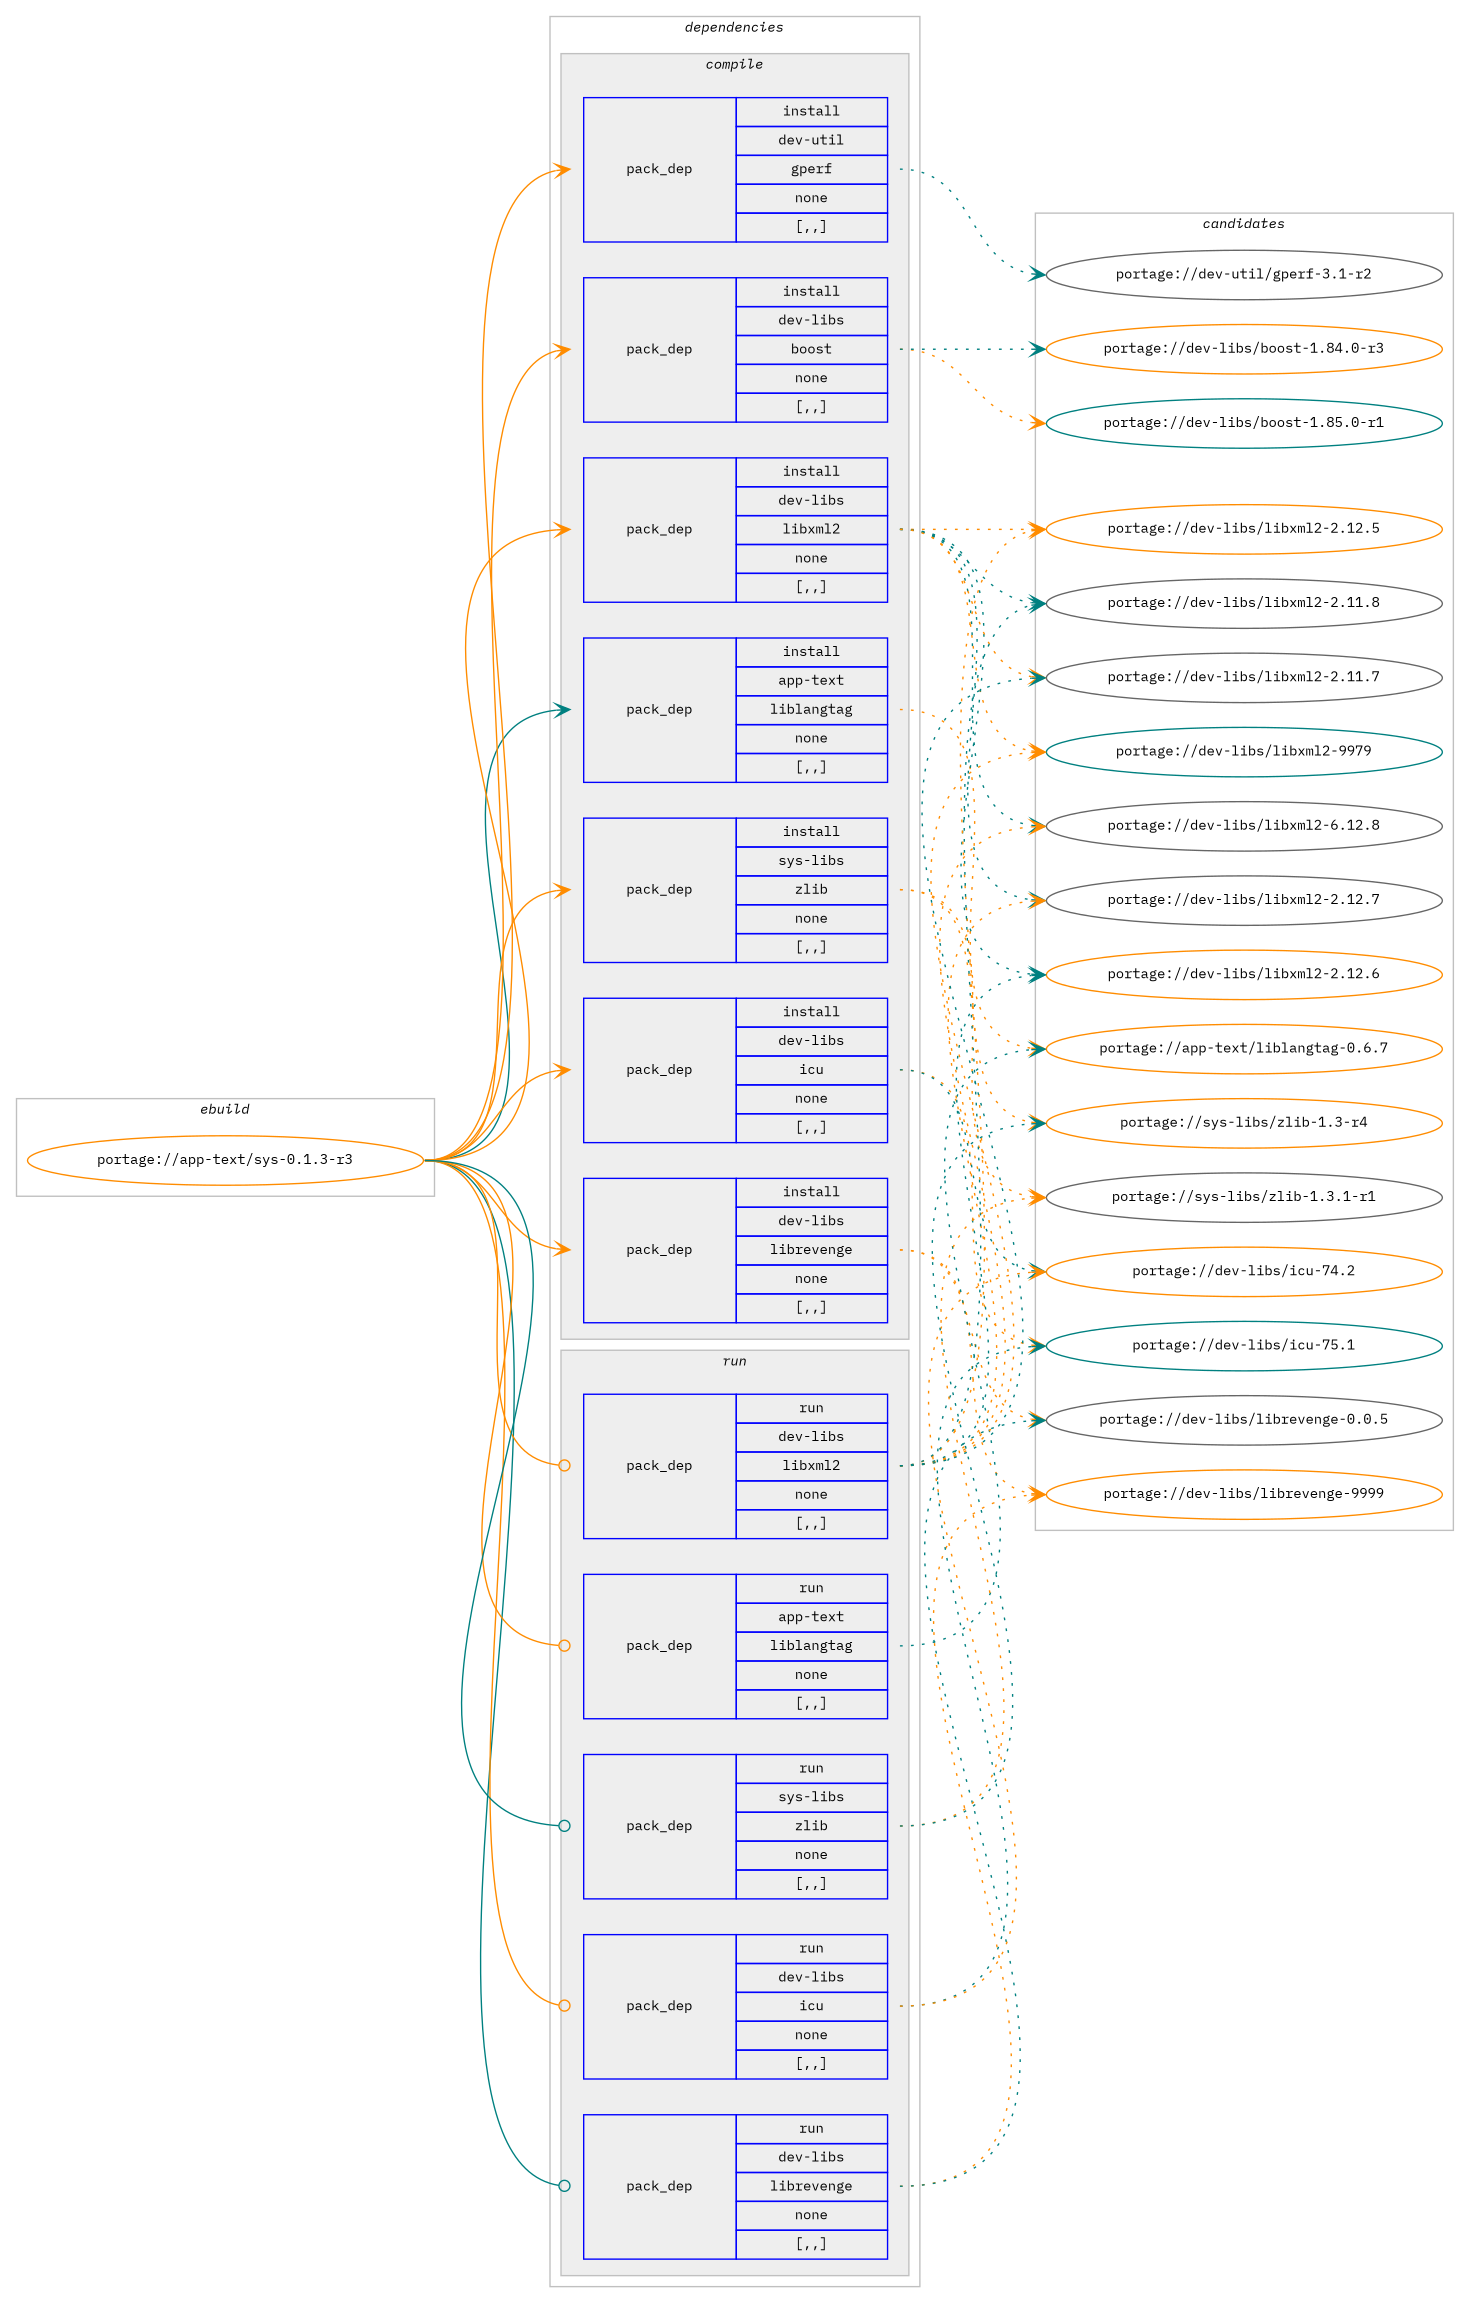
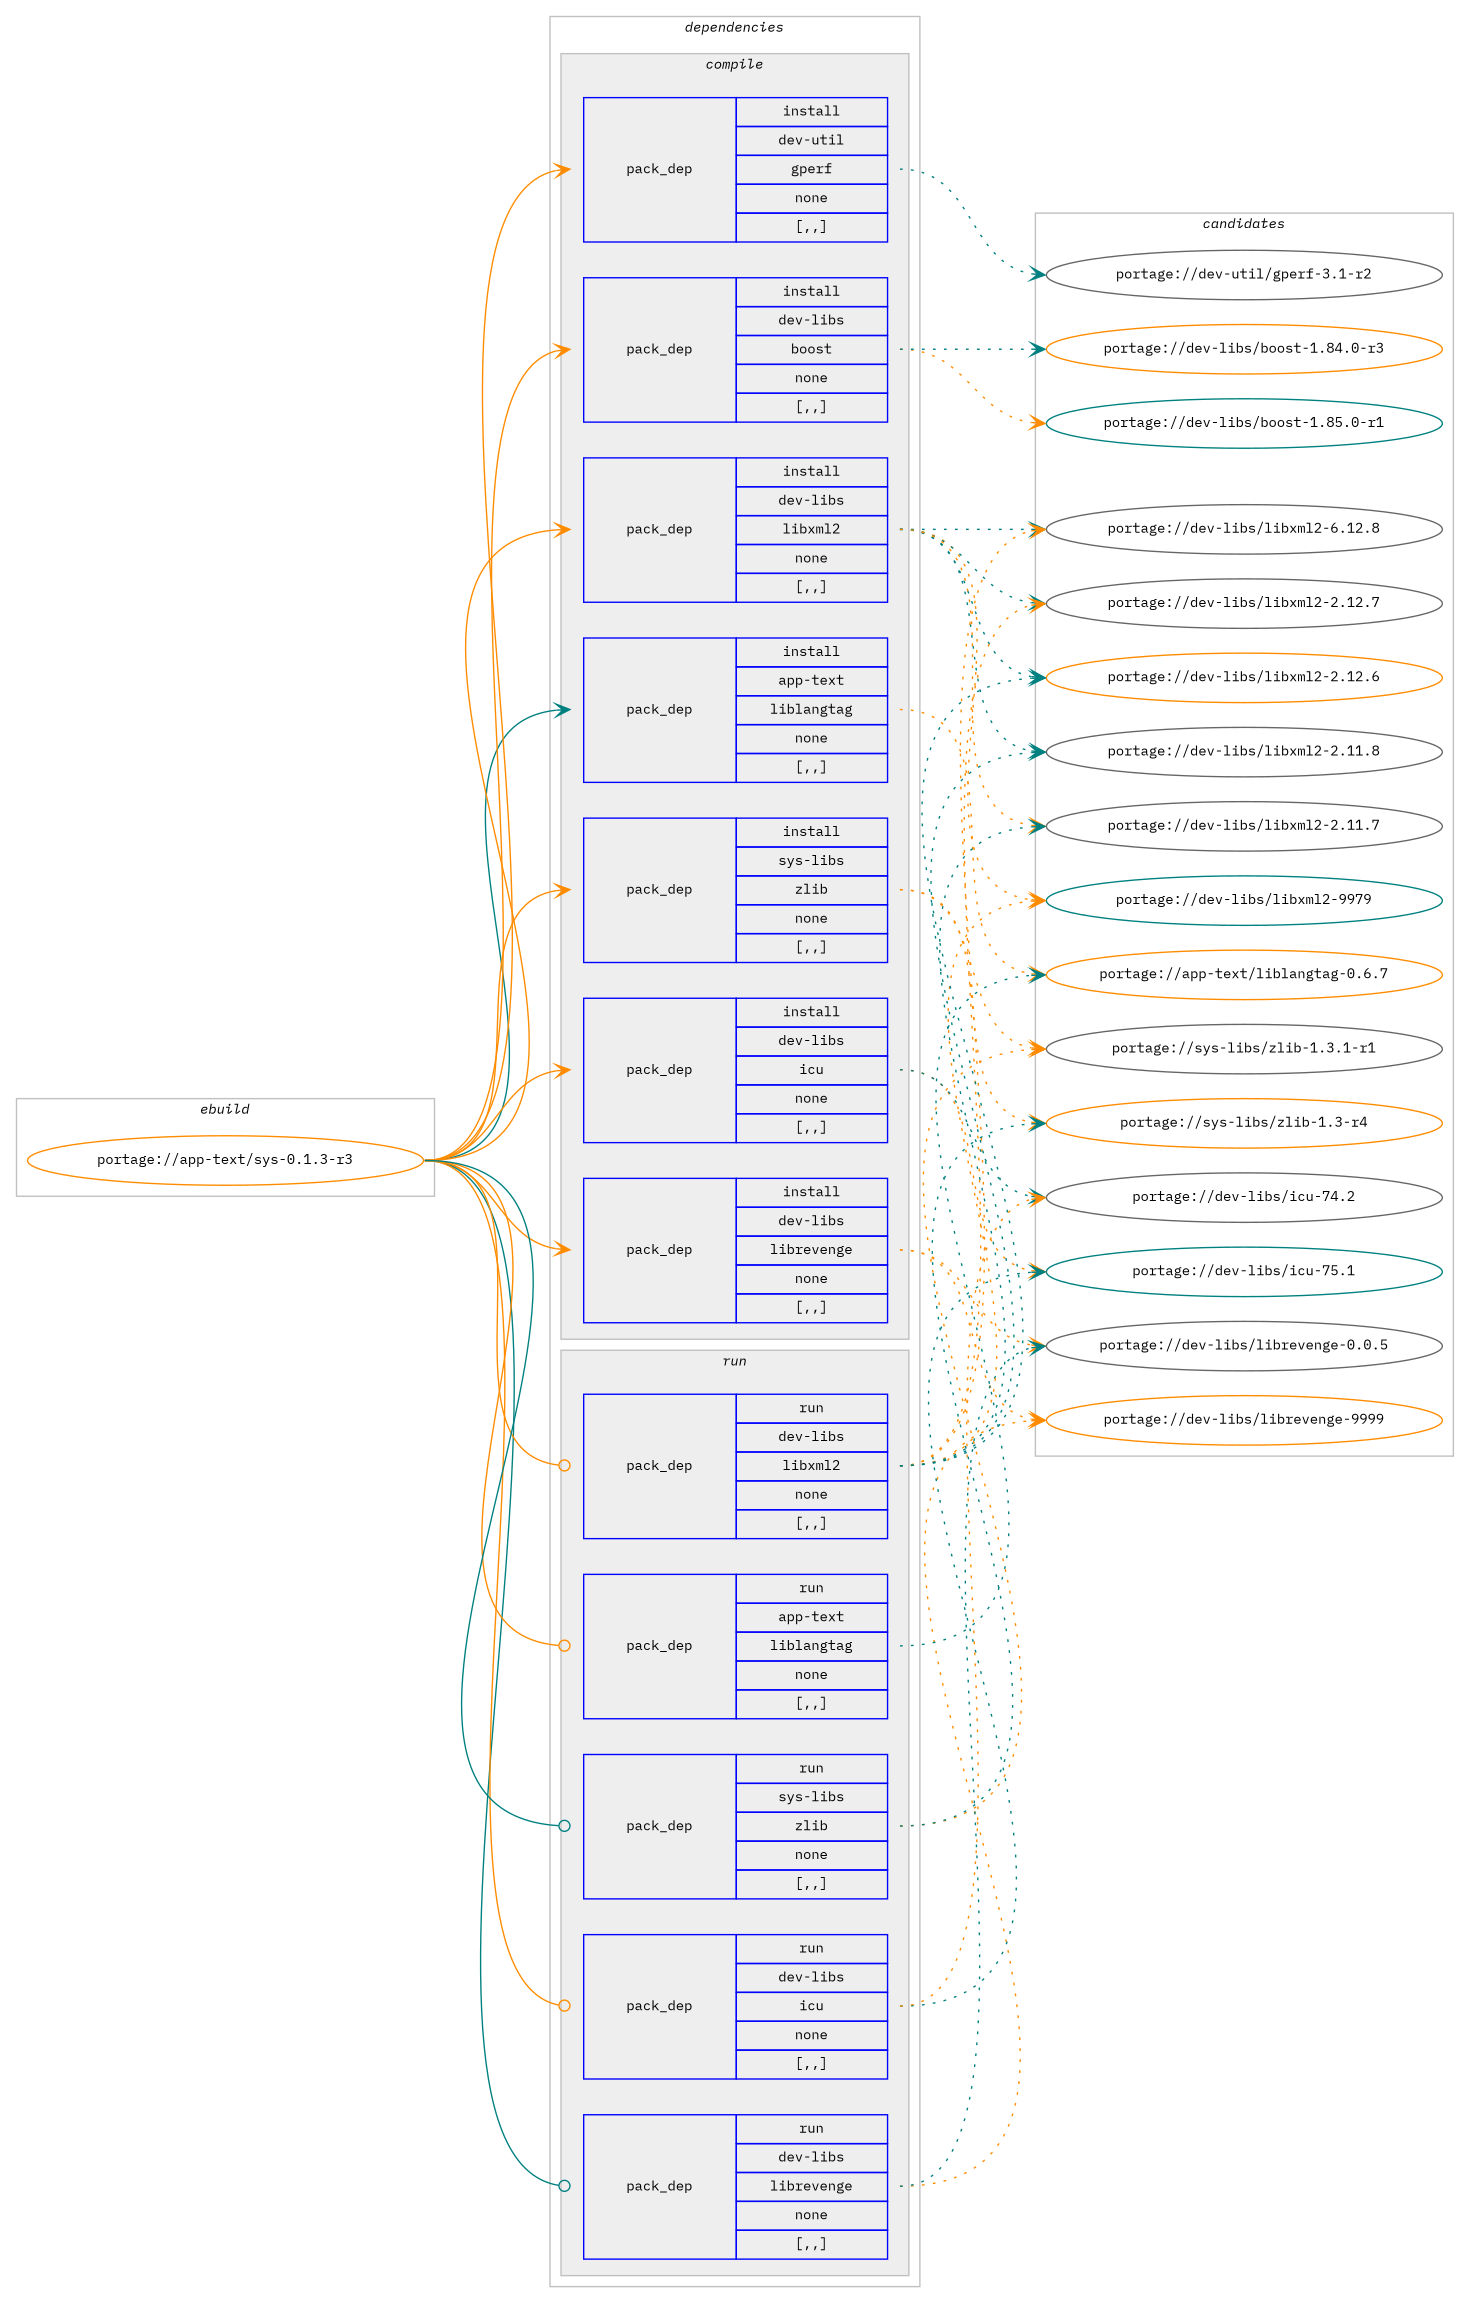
node "portage://dev-libs/libxml2-2.12.5": removed
node "portage://dev-libs/icu-74.2": color darkorange -> gray40
